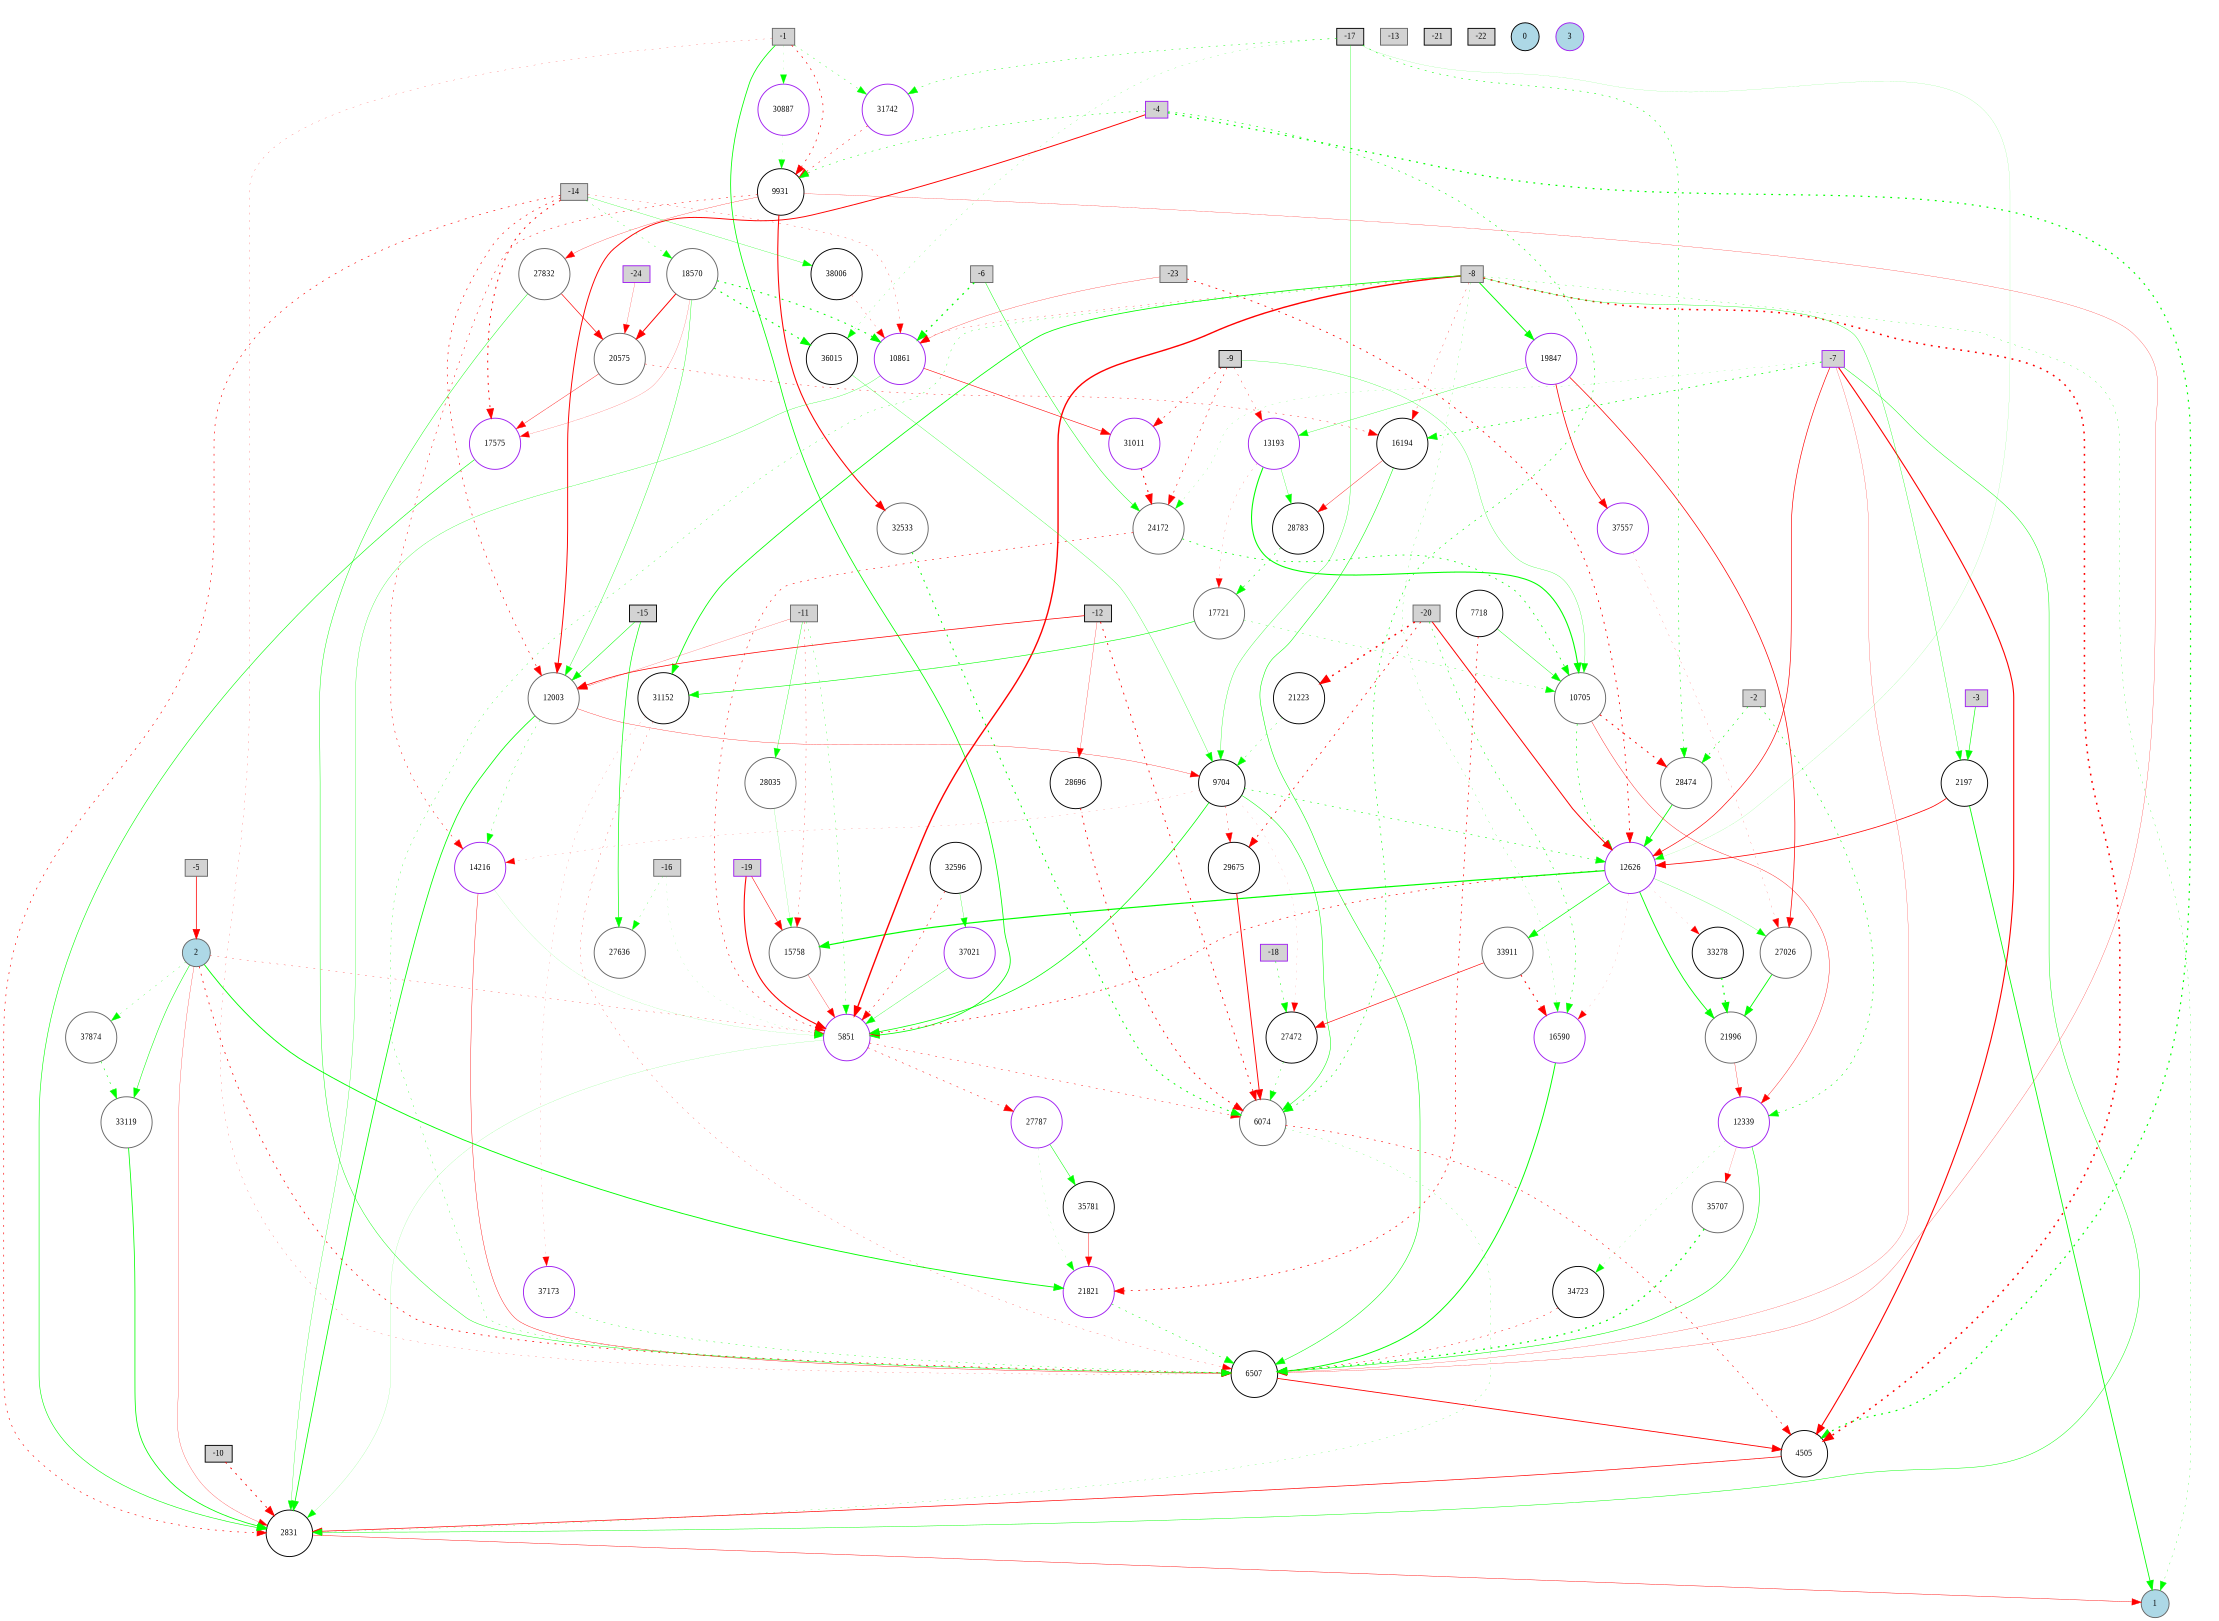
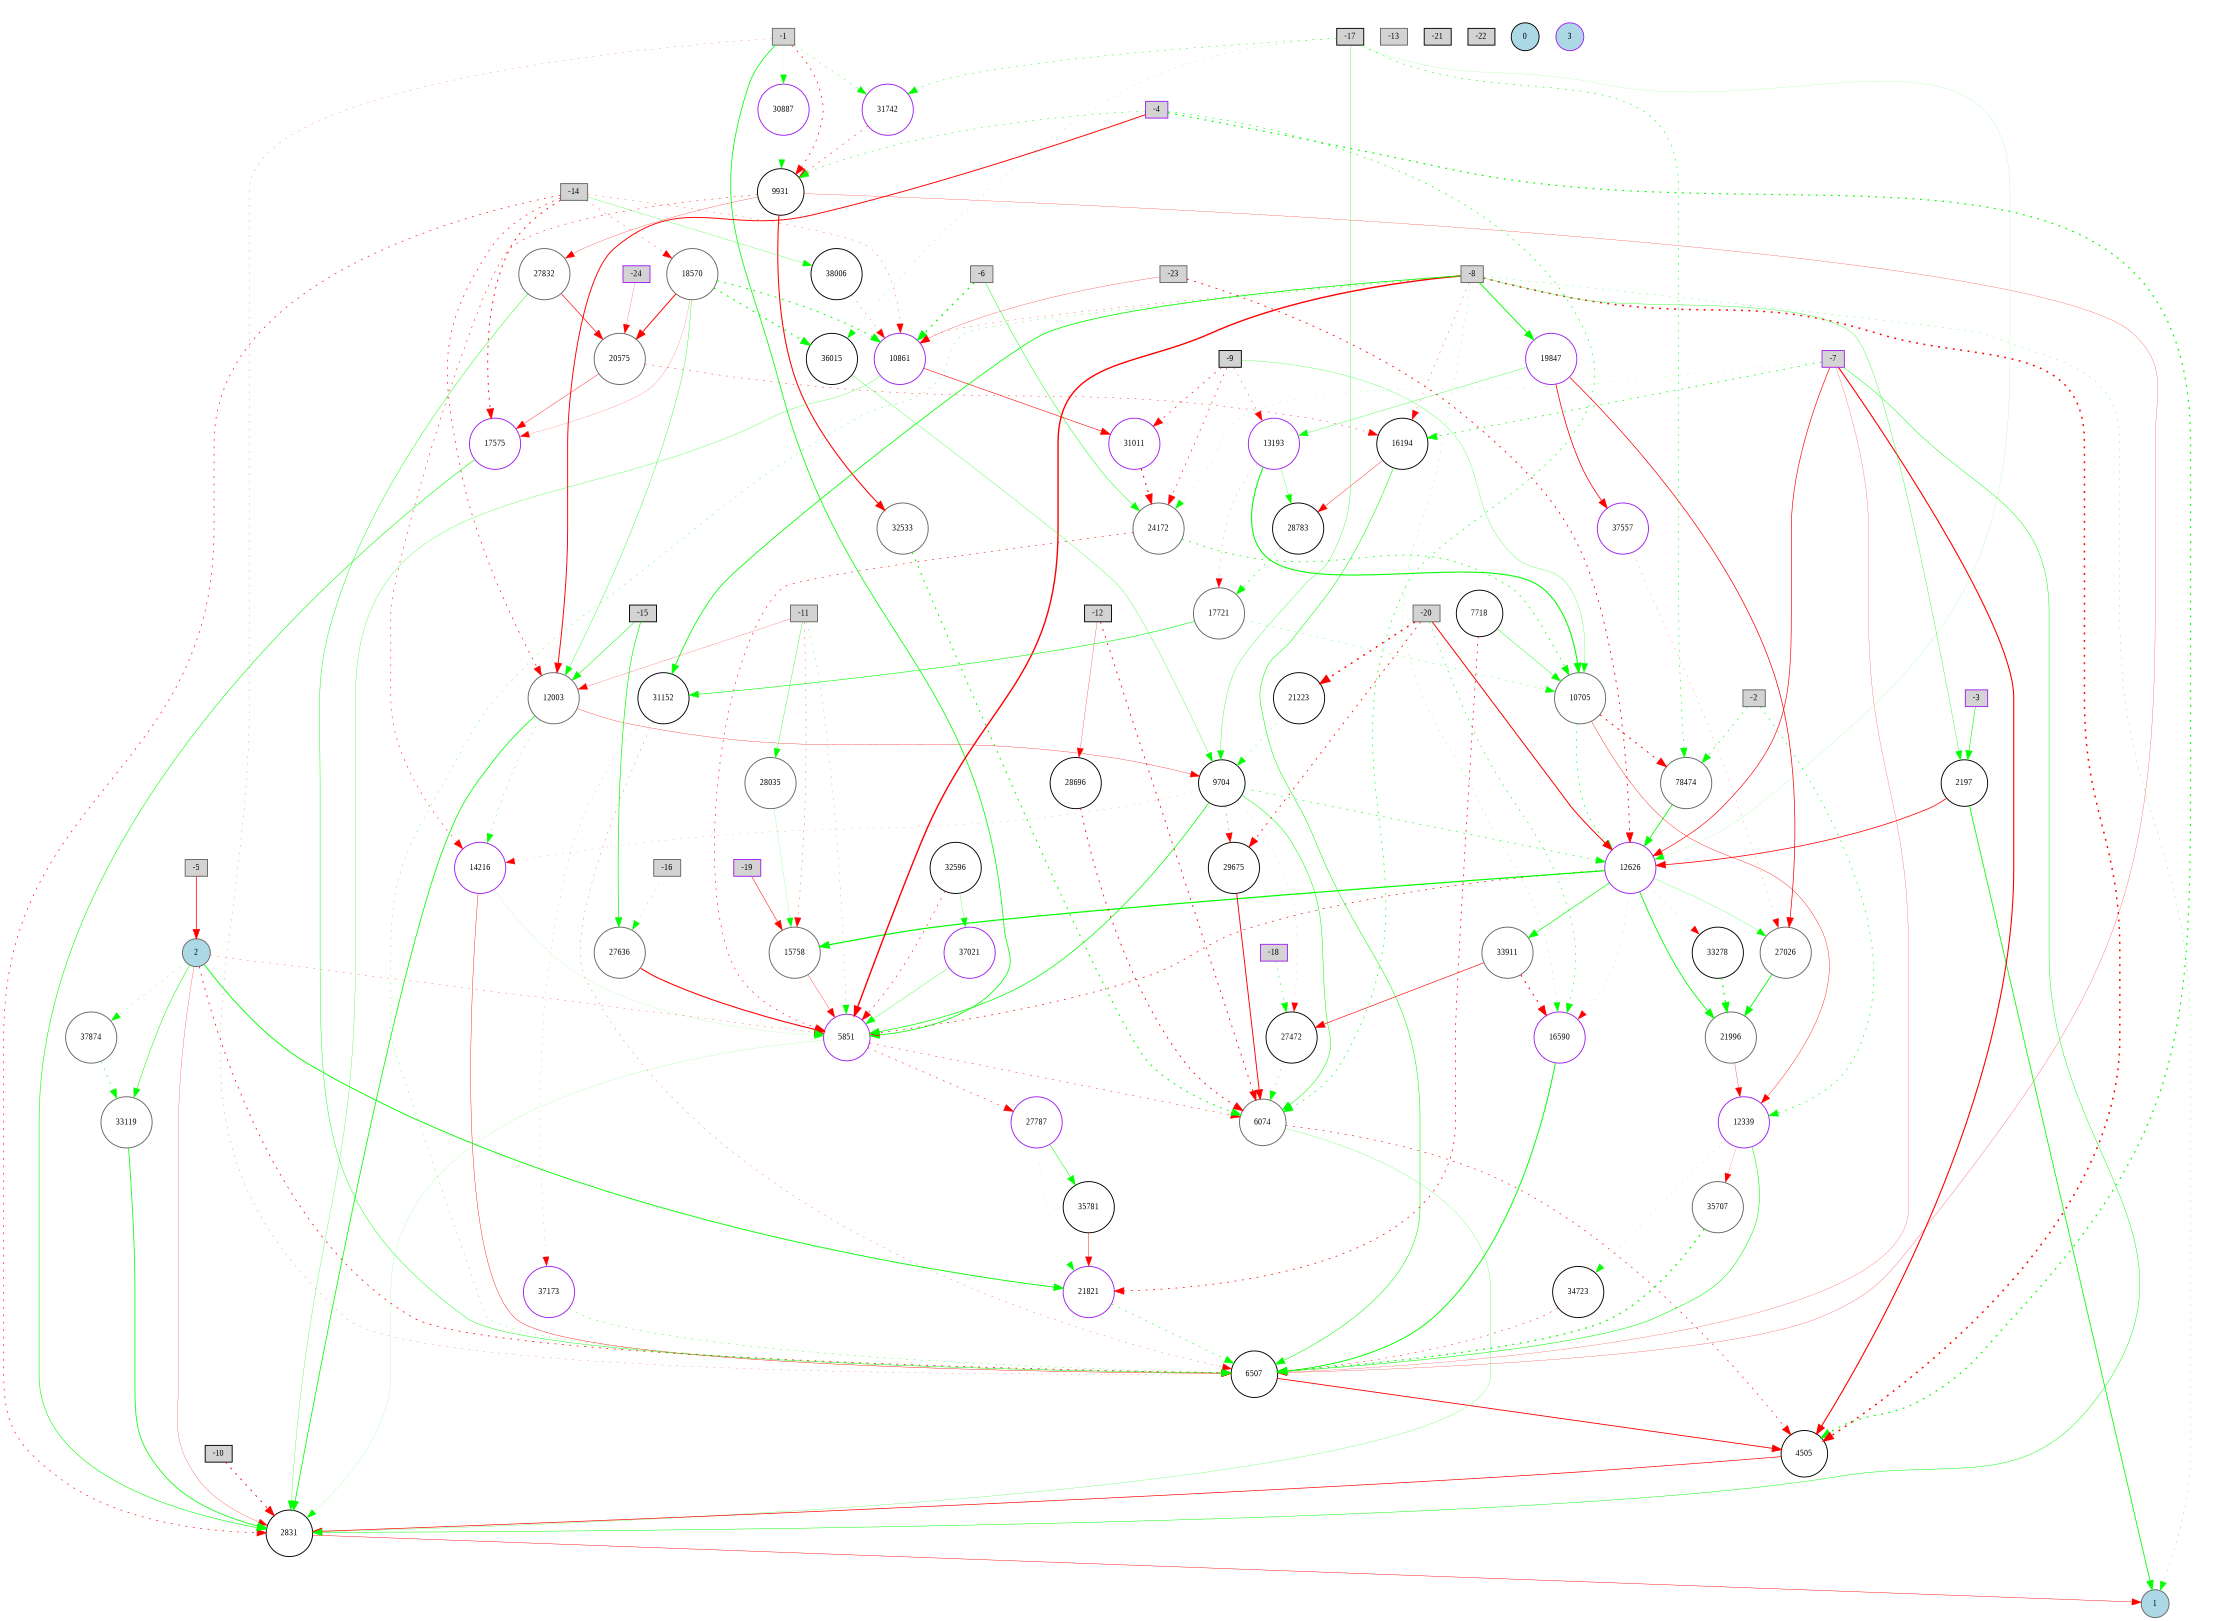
edge "-14" -> "18570": color green -> red
edge "-12" -> "12003": removed
node "28474": label "28474" -> "78474"
edge "-19" -> "5851": now "27636" -> "5851"
edge "6074" -> "2831": style dotted -> solid
